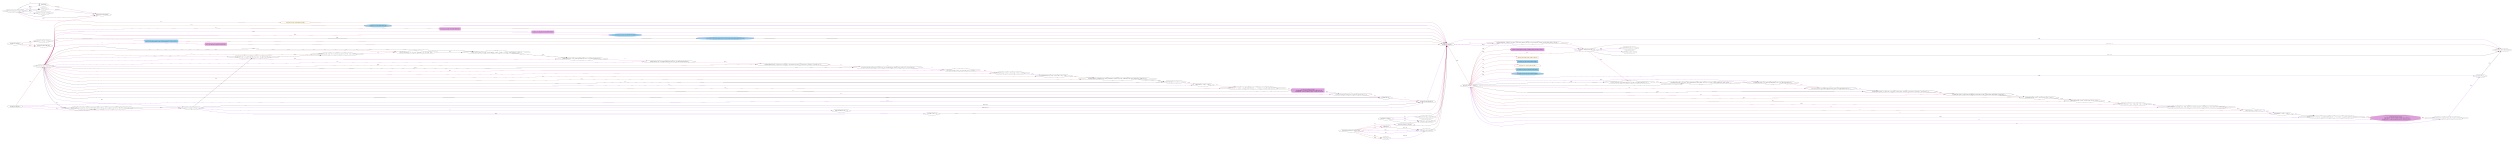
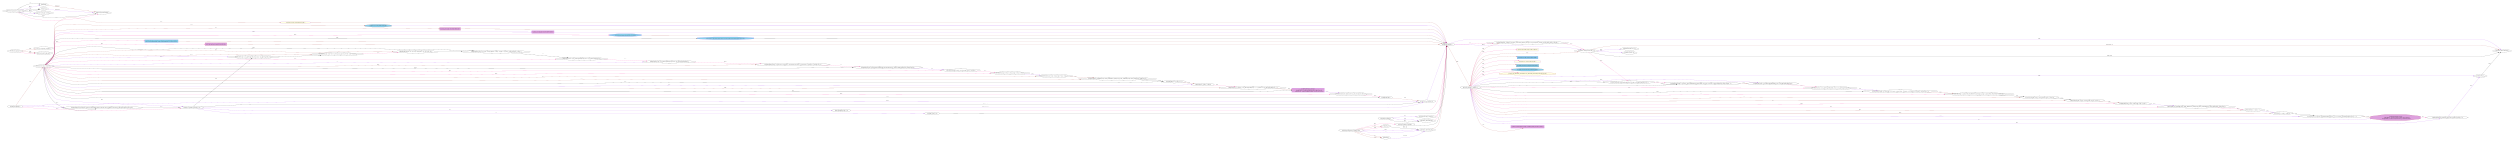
node "<(LOCAL,PG_RETURN_POINTER : PG_RETURN_POINTER)<SUB>36</SUB>>": added
